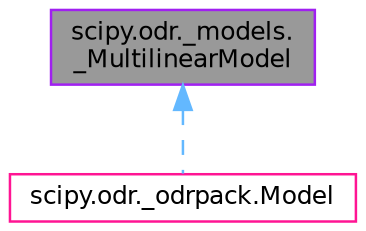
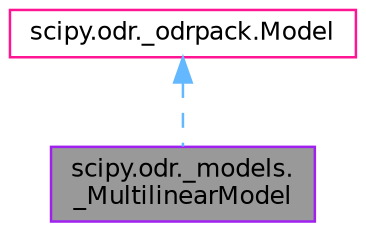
edge "scipy.odr._odrpack.Model" -> "scipy.odr._models. _MultilinearModel": reversed
